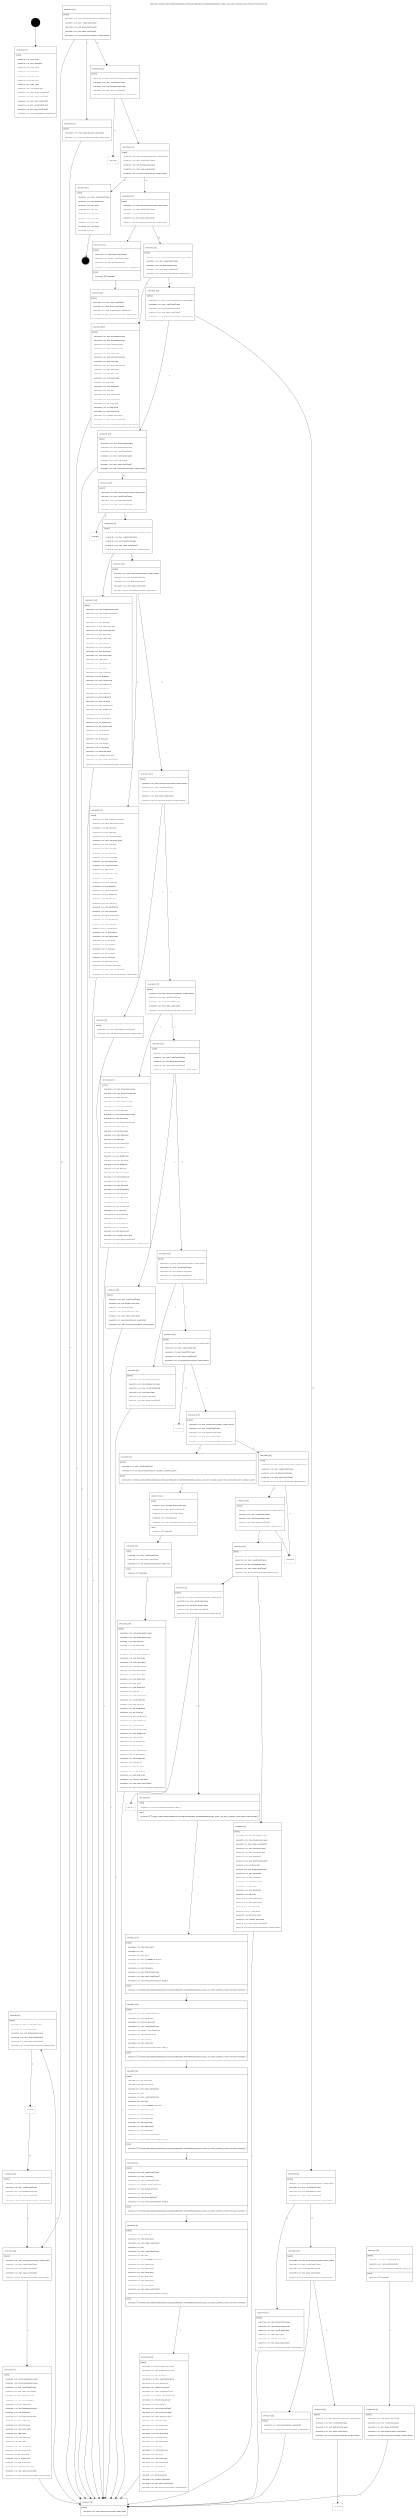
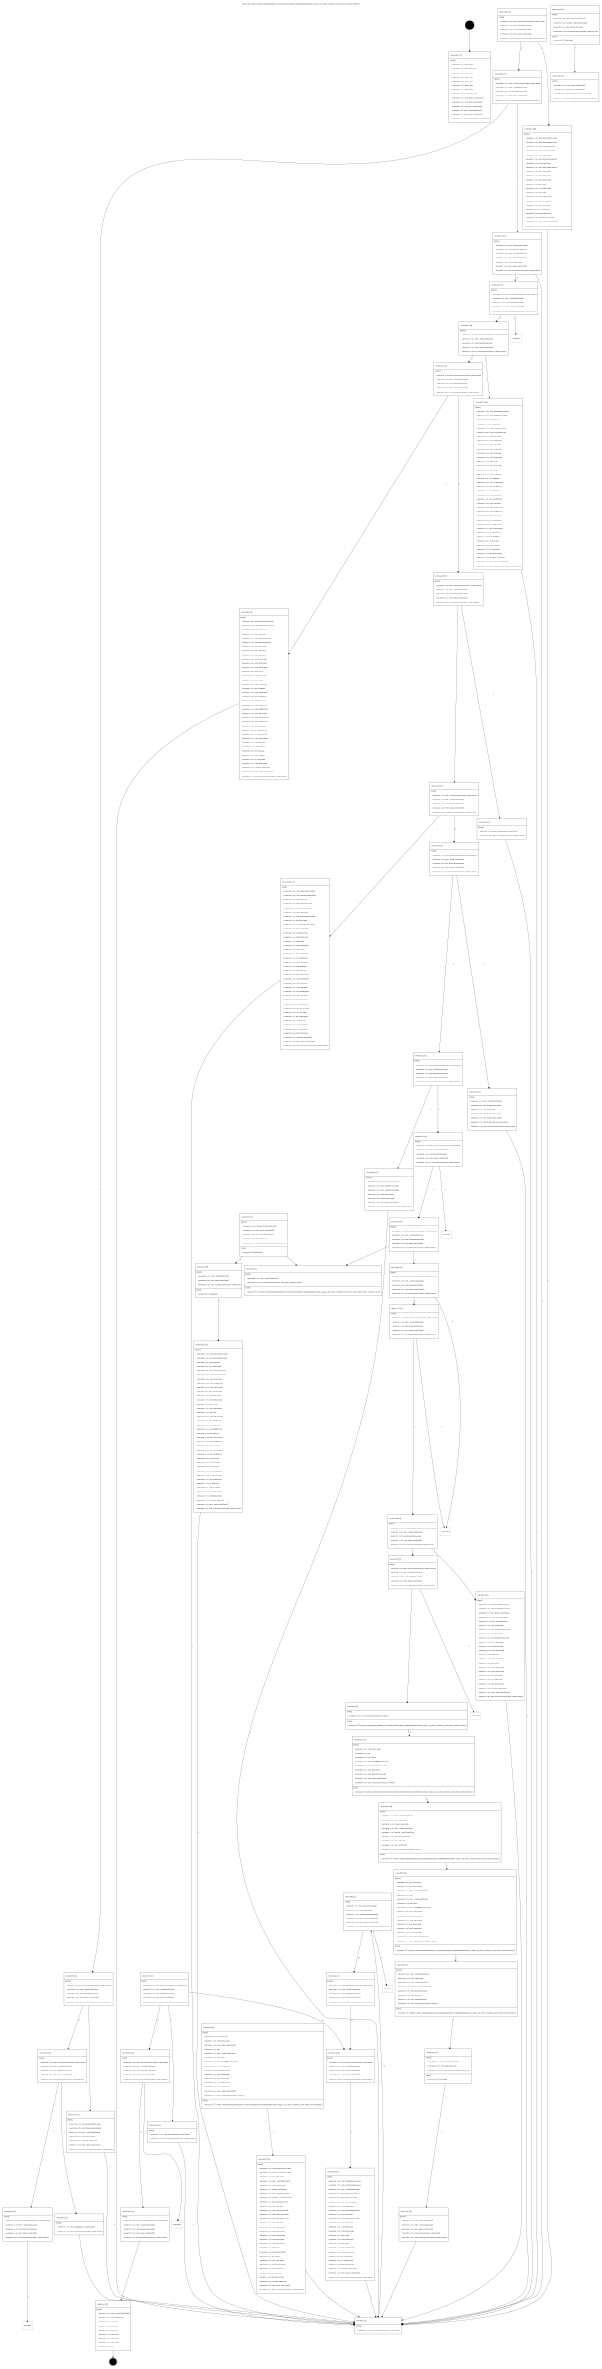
node "0x401584 [25]": removed
edge "0x401abb [9]" -> "0x401ac4 [23]": reversed
edge "0x401784" -> "0x401516 [22]": now "0x4014ff [23]" -> "0x401516 [22]"
edge "0x40192f [32]" -> "0x40194f [58]": now "0x40192f [32]" -> "0x40179c [13]"
